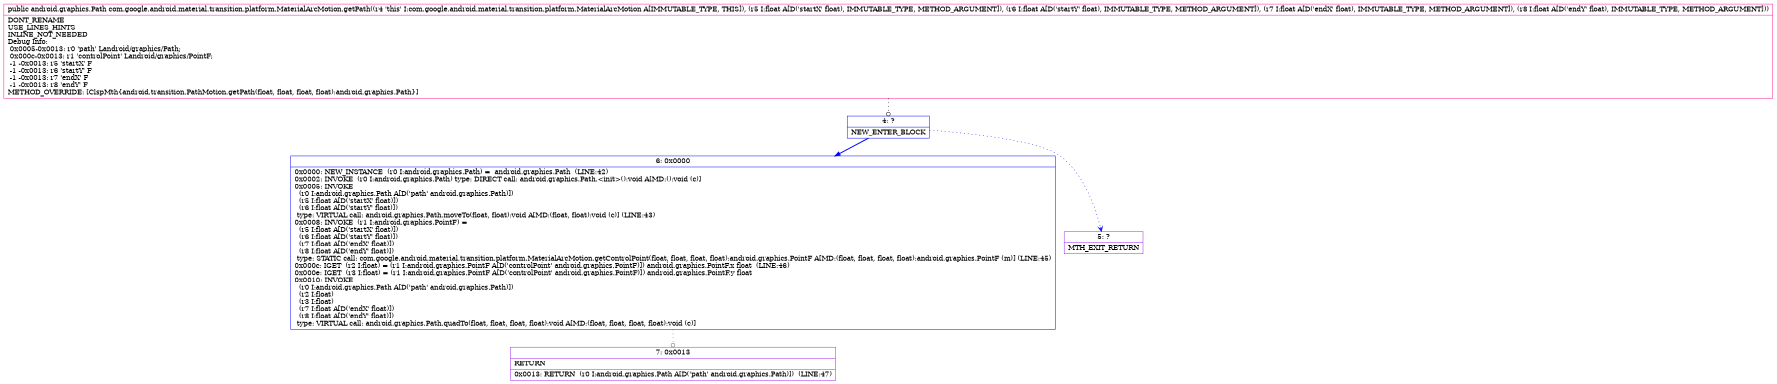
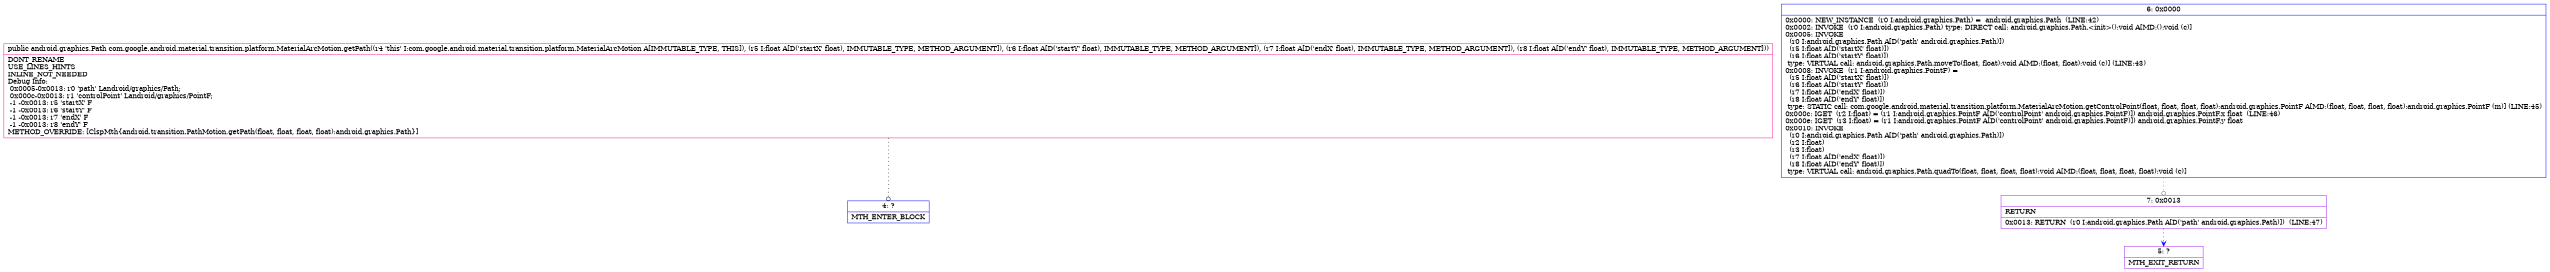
node "4: ?": text "NEW_ENTER_BLOCK" -> "MTH_ENTER_BLOCK"
edge "4: ?" -> "6: 0x0000": removed
edge "4: ?" -> "5: ?": now "7: 0x0013" -> "5: ?"
